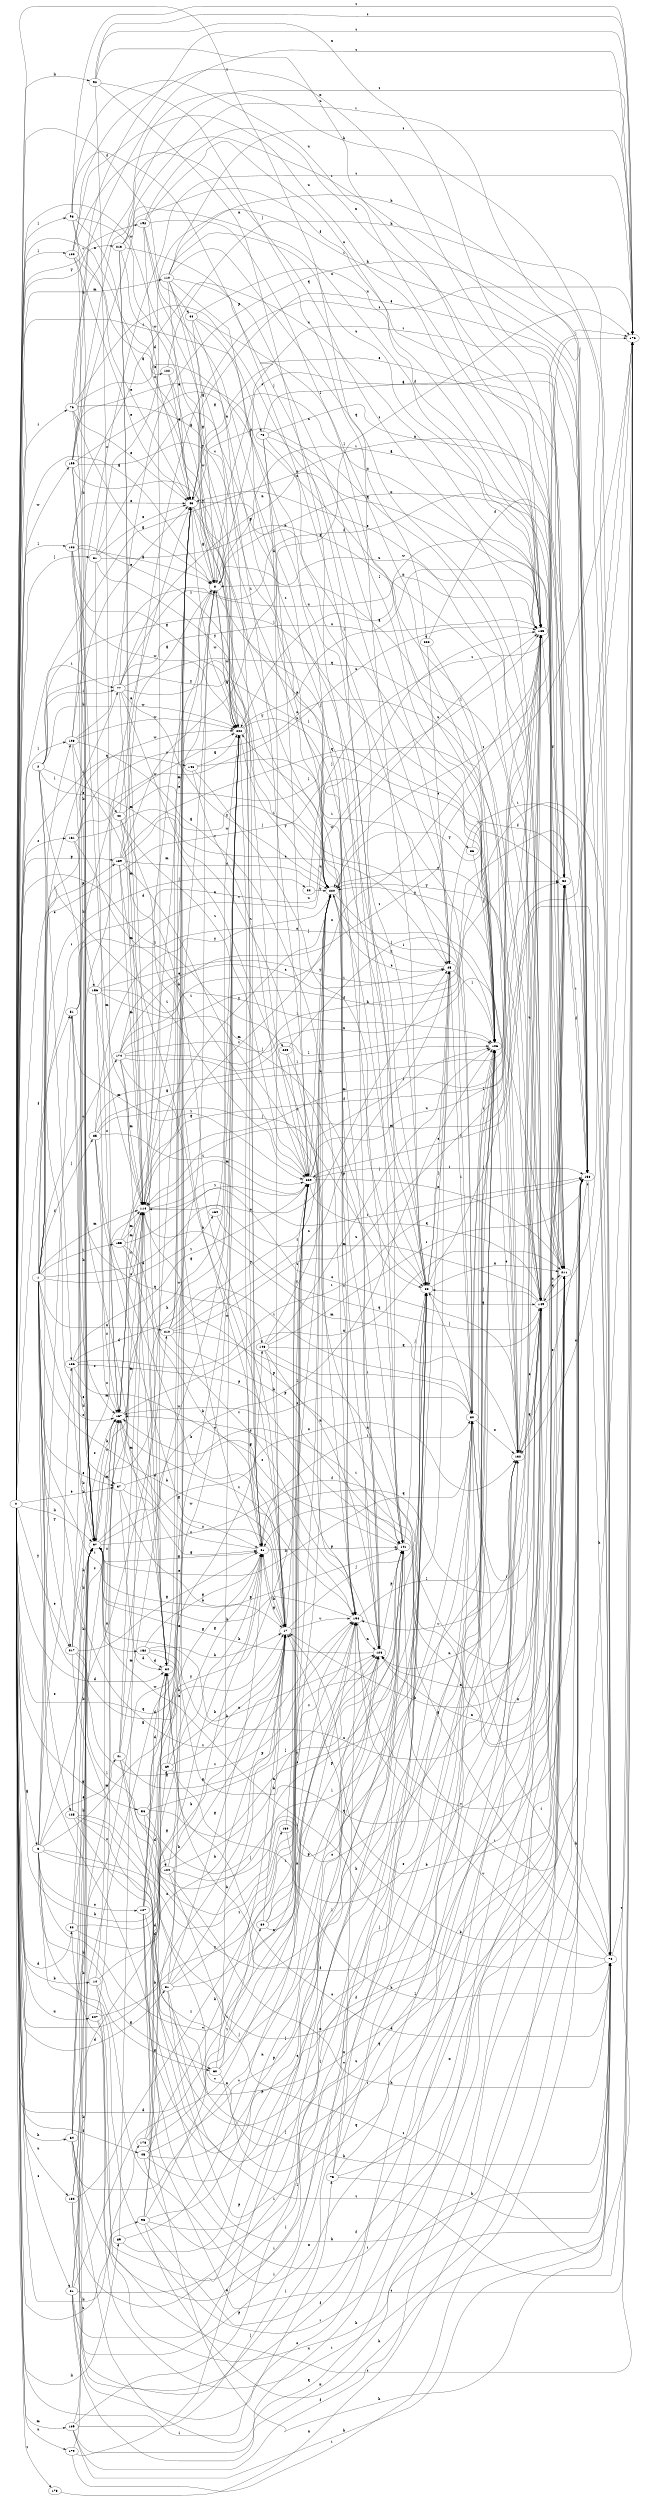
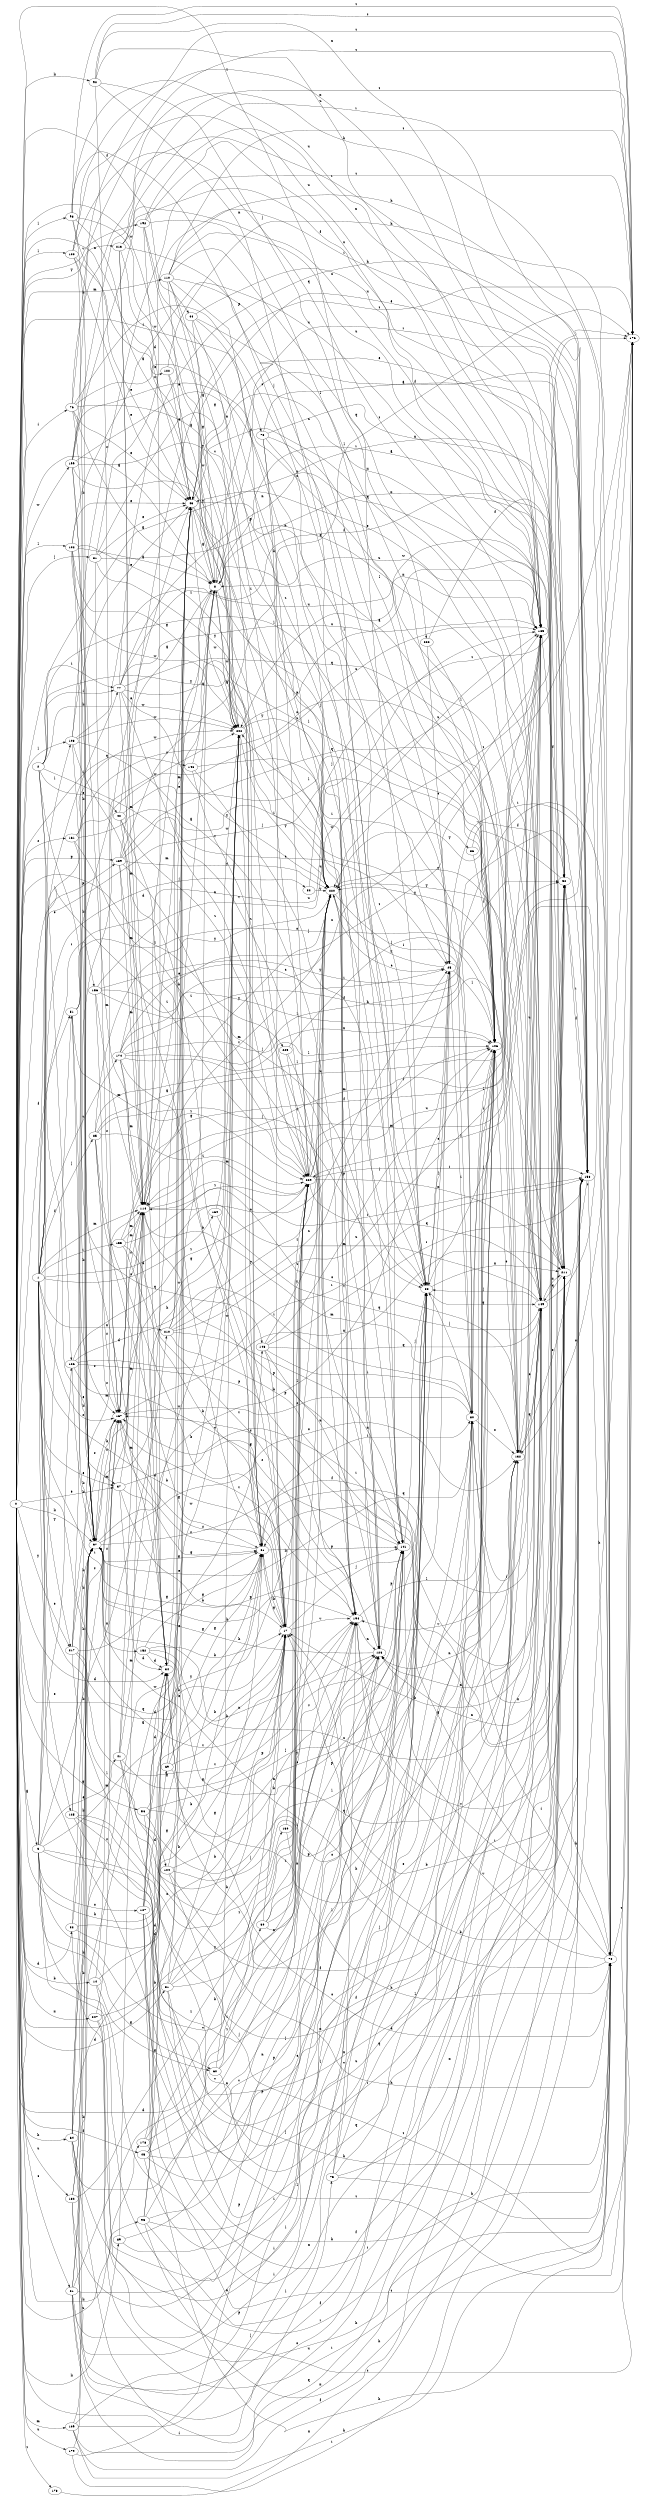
edge "146" -> "202": now "146" -> "8"
